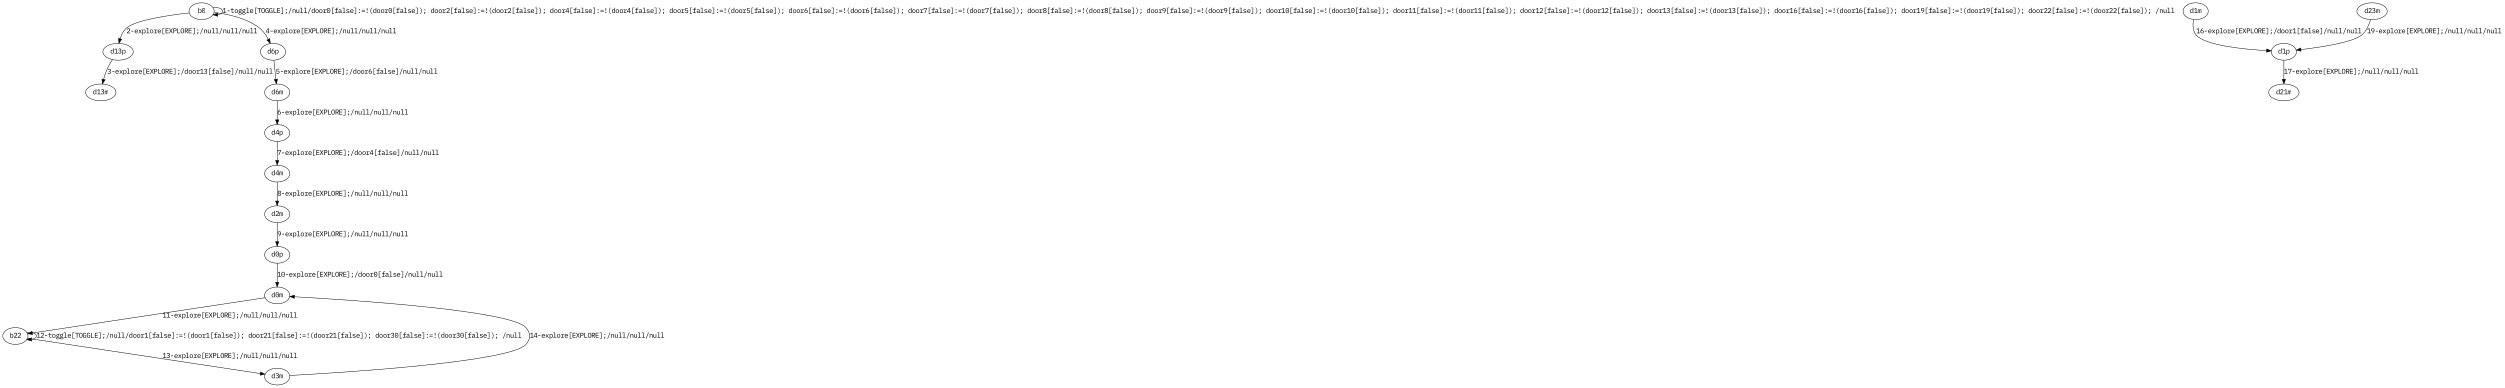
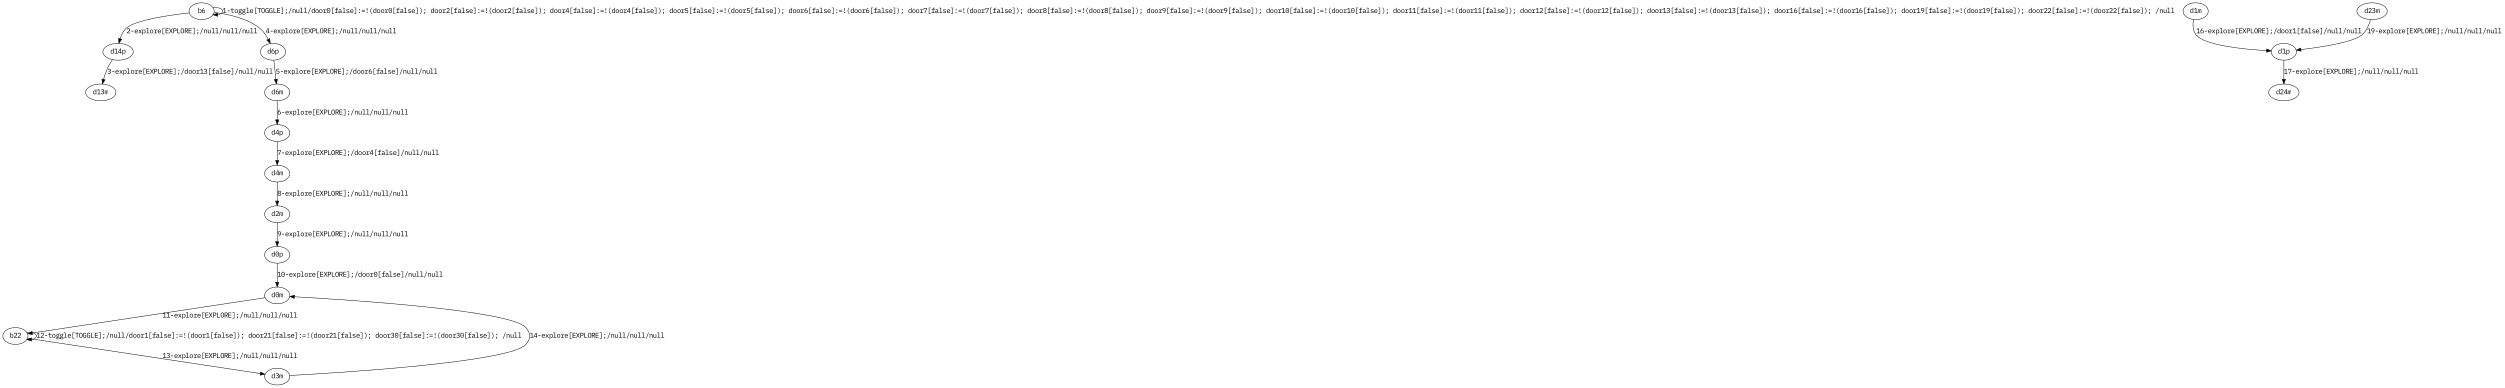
node "b0": label "b0" -> "b6"
node "d13p": label "d13p" -> "d14p"
node "d21m": label "d21m" -> "d24m"
